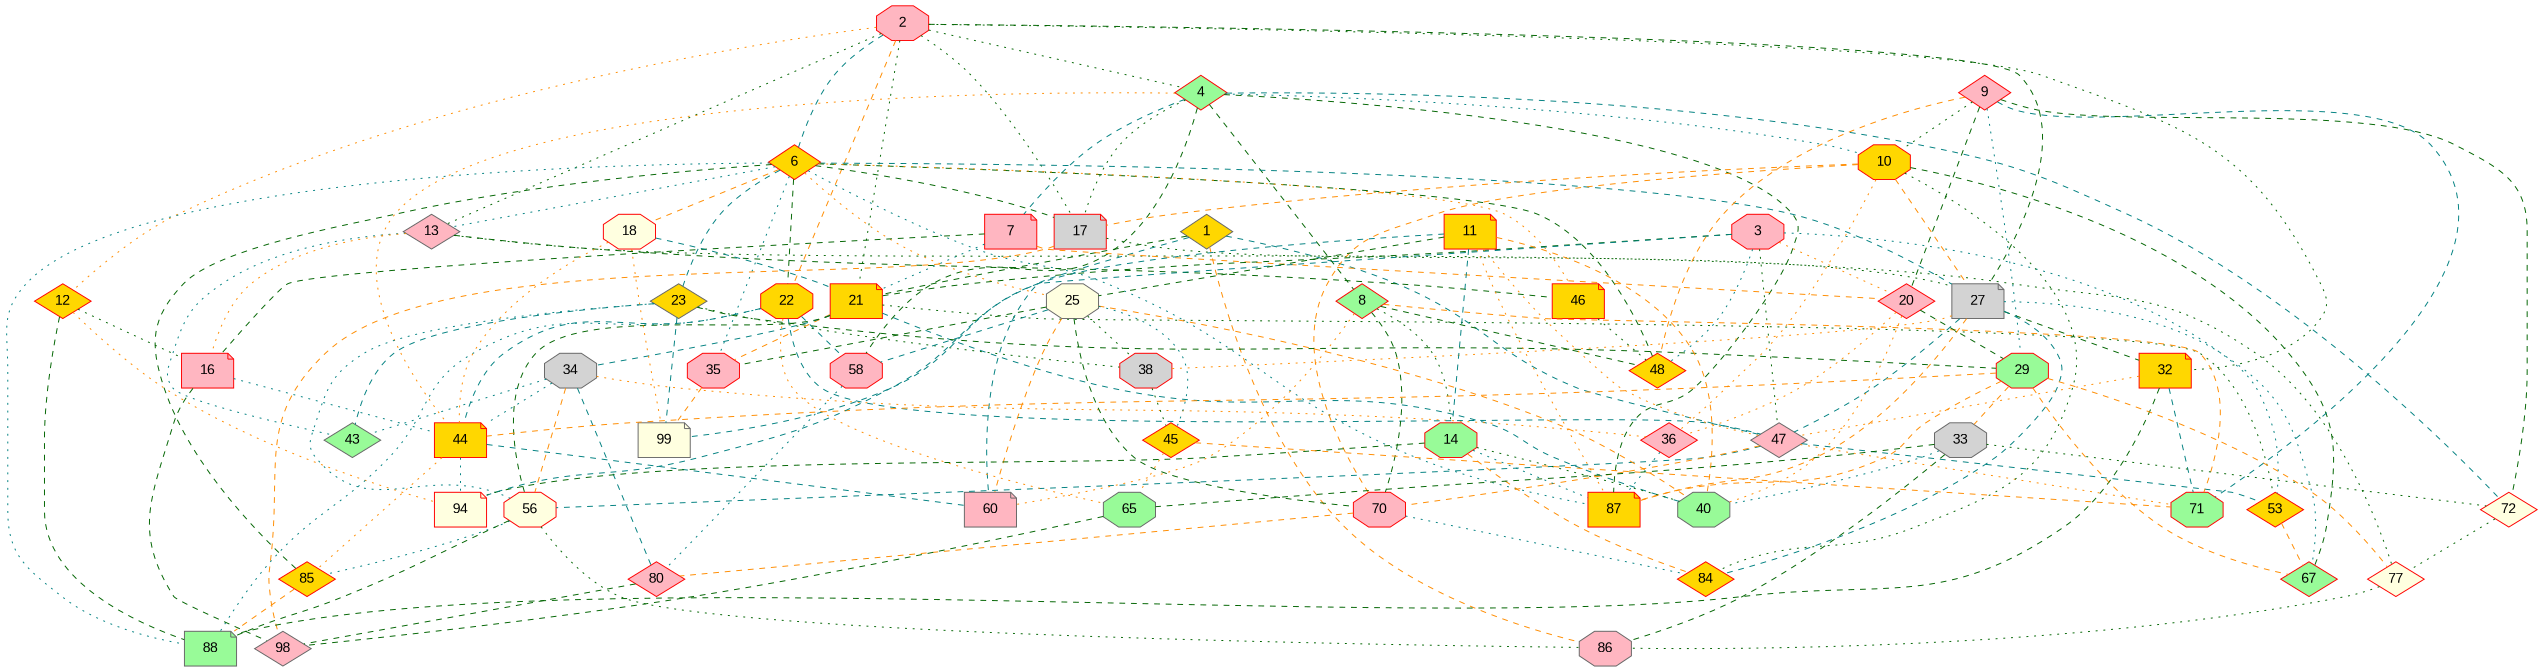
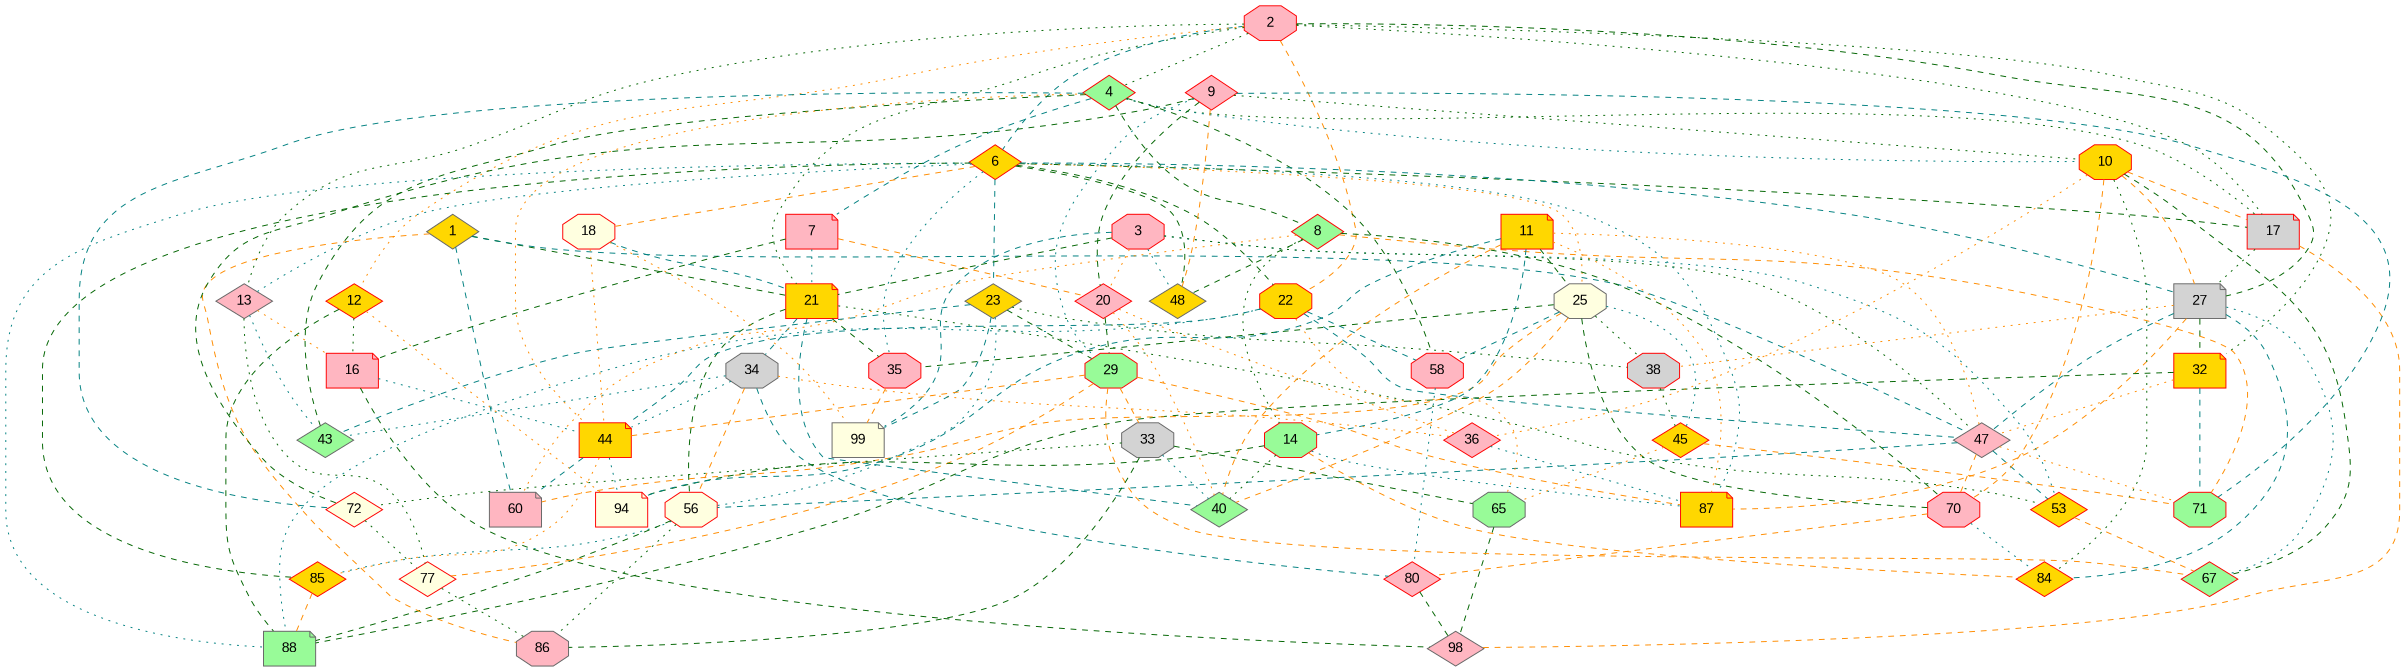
edge "4" -- "87": now "4" -- "43"
node "46": removed
edge "21" -- "35": color darkorange -> darkgreen
node "48": color red -> gray40
node "40": shape octagon -> diamond
